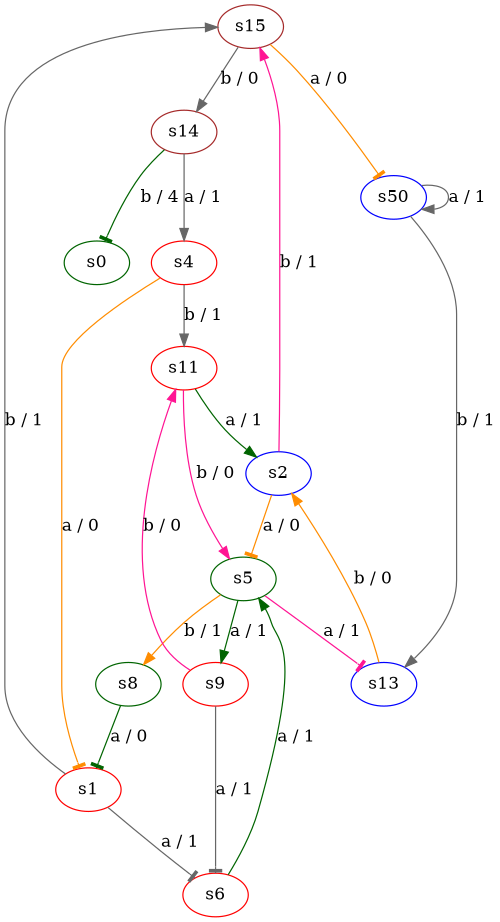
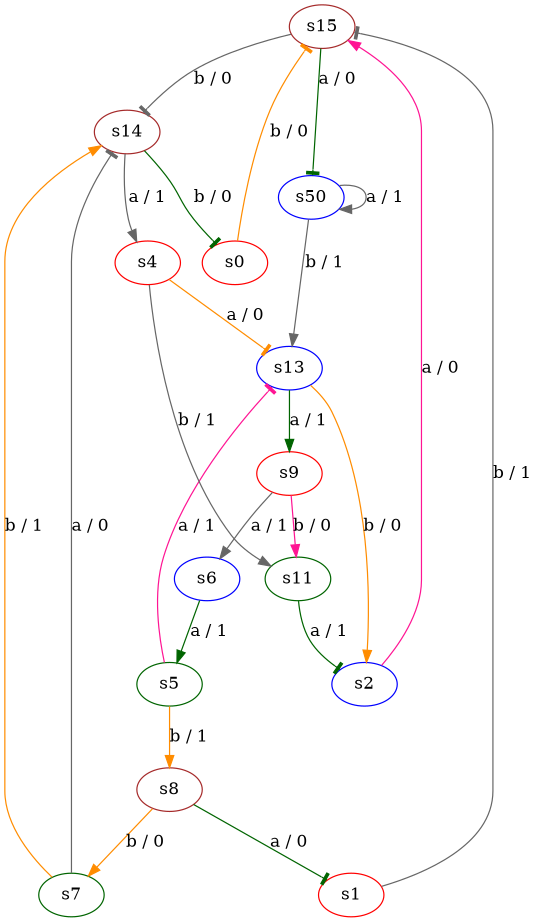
edge "s15" -> "s14": arrowhead normal -> tee
edge "s15" -> "s50": color darkorange -> darkgreen
edge "s0" -> "s15": added, label "b / 0"
edge "s14" -> "s0": label "b / 4" -> "b / 0"
node "s0": color darkgreen -> red
edge "s2" -> "s15": label "b / 1" -> "a / 0"
edge "s1" -> "s15": arrowhead normal -> tee
node "s11": color red -> darkgreen
edge "s11" -> "s2": arrowhead normal -> tee
edge "s11" -> "s5": removed, label "b / 0"
edge "s4" -> "s1": now "s4" -> "s13"
edge "s2" -> "s5": removed, label "a / 0"
edge "s5" -> "s9": now "s13" -> "s9"
node "s8": color darkgreen -> brown
edge "s9" -> "s6": arrowhead tee -> normal
edge "s1" -> "s6": removed, label "a / 1"
node "s7": added
node "s6": color red -> blue
